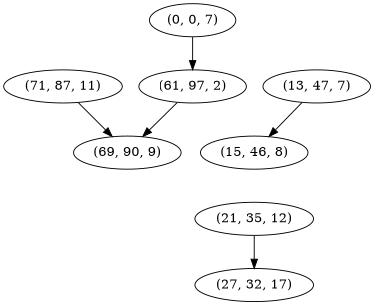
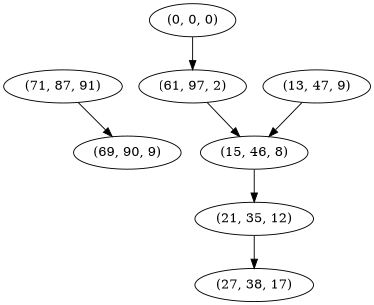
node "(0, 0, 7)": label "(0, 0, 7)" -> "(0, 0, 0)"
node "(71, 87, 11)": label "(71, 87, 11)" -> "(71, 87, 91)"
node "(13, 47, 7)": label "(13, 47, 7)" -> "(13, 47, 9)"
edge "(61, 97, 2)" -> "(69, 90, 9)": now "(61, 97, 2)" -> "(15, 46, 8)"
edge "(15, 46, 8)" -> "(21, 35, 12)": added
node "(27, 32, 17)": label "(27, 32, 17)" -> "(27, 38, 17)"
